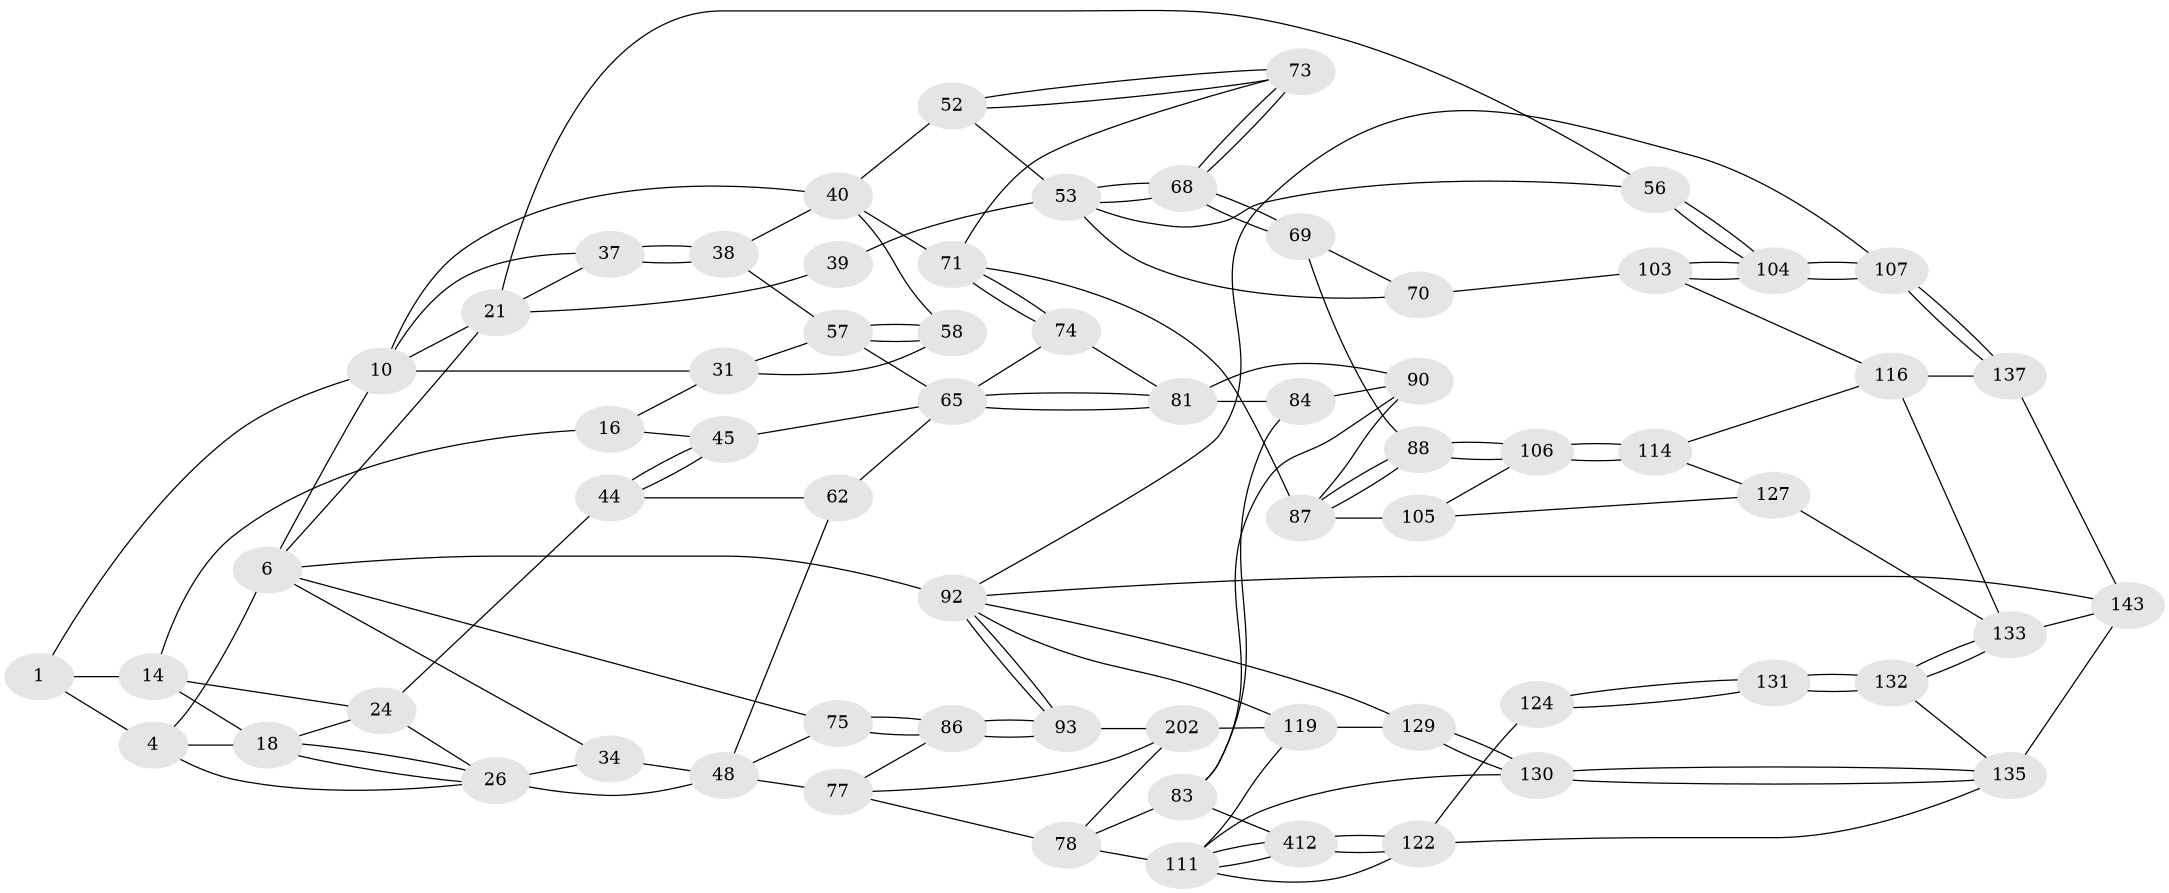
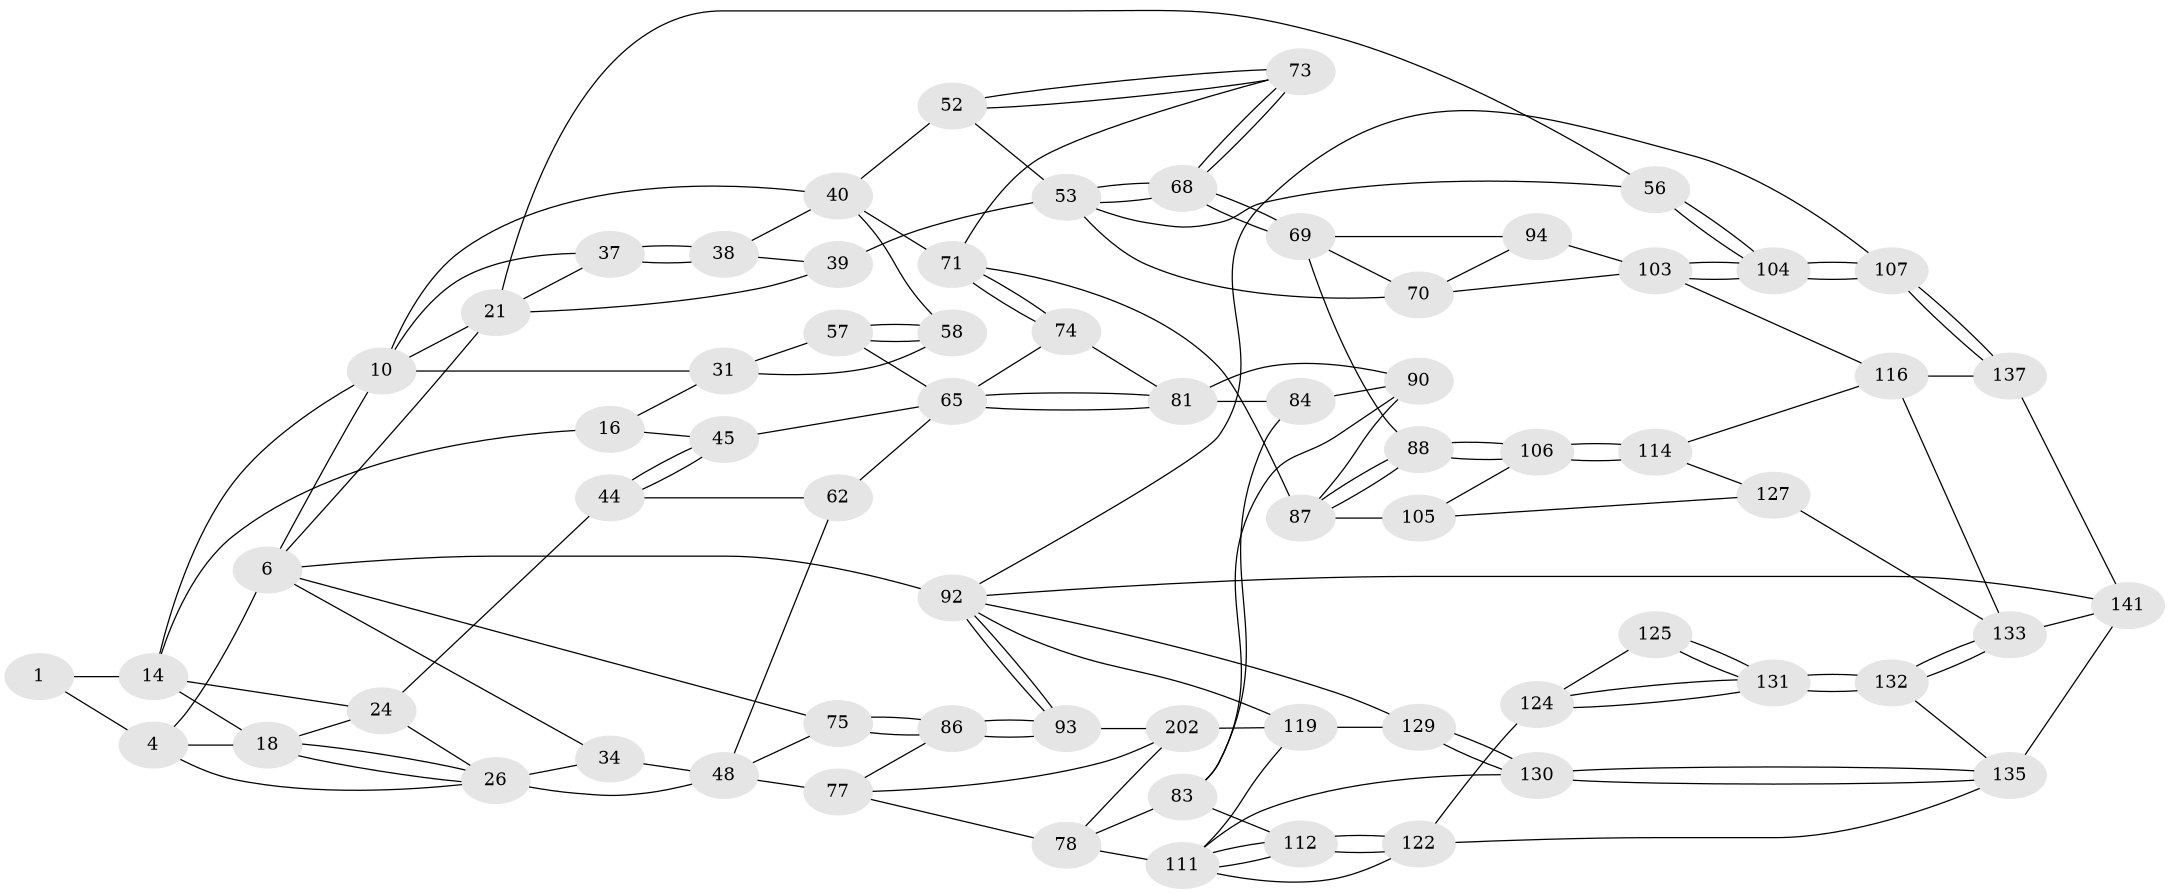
node "94": added
edge "38" -- "57": now "38" -- "39"
edge "10" -- "1": now "10" -- "14"
node "143": label "143" -> "141"
node "125": added
node "412": label "412" -> "112"
